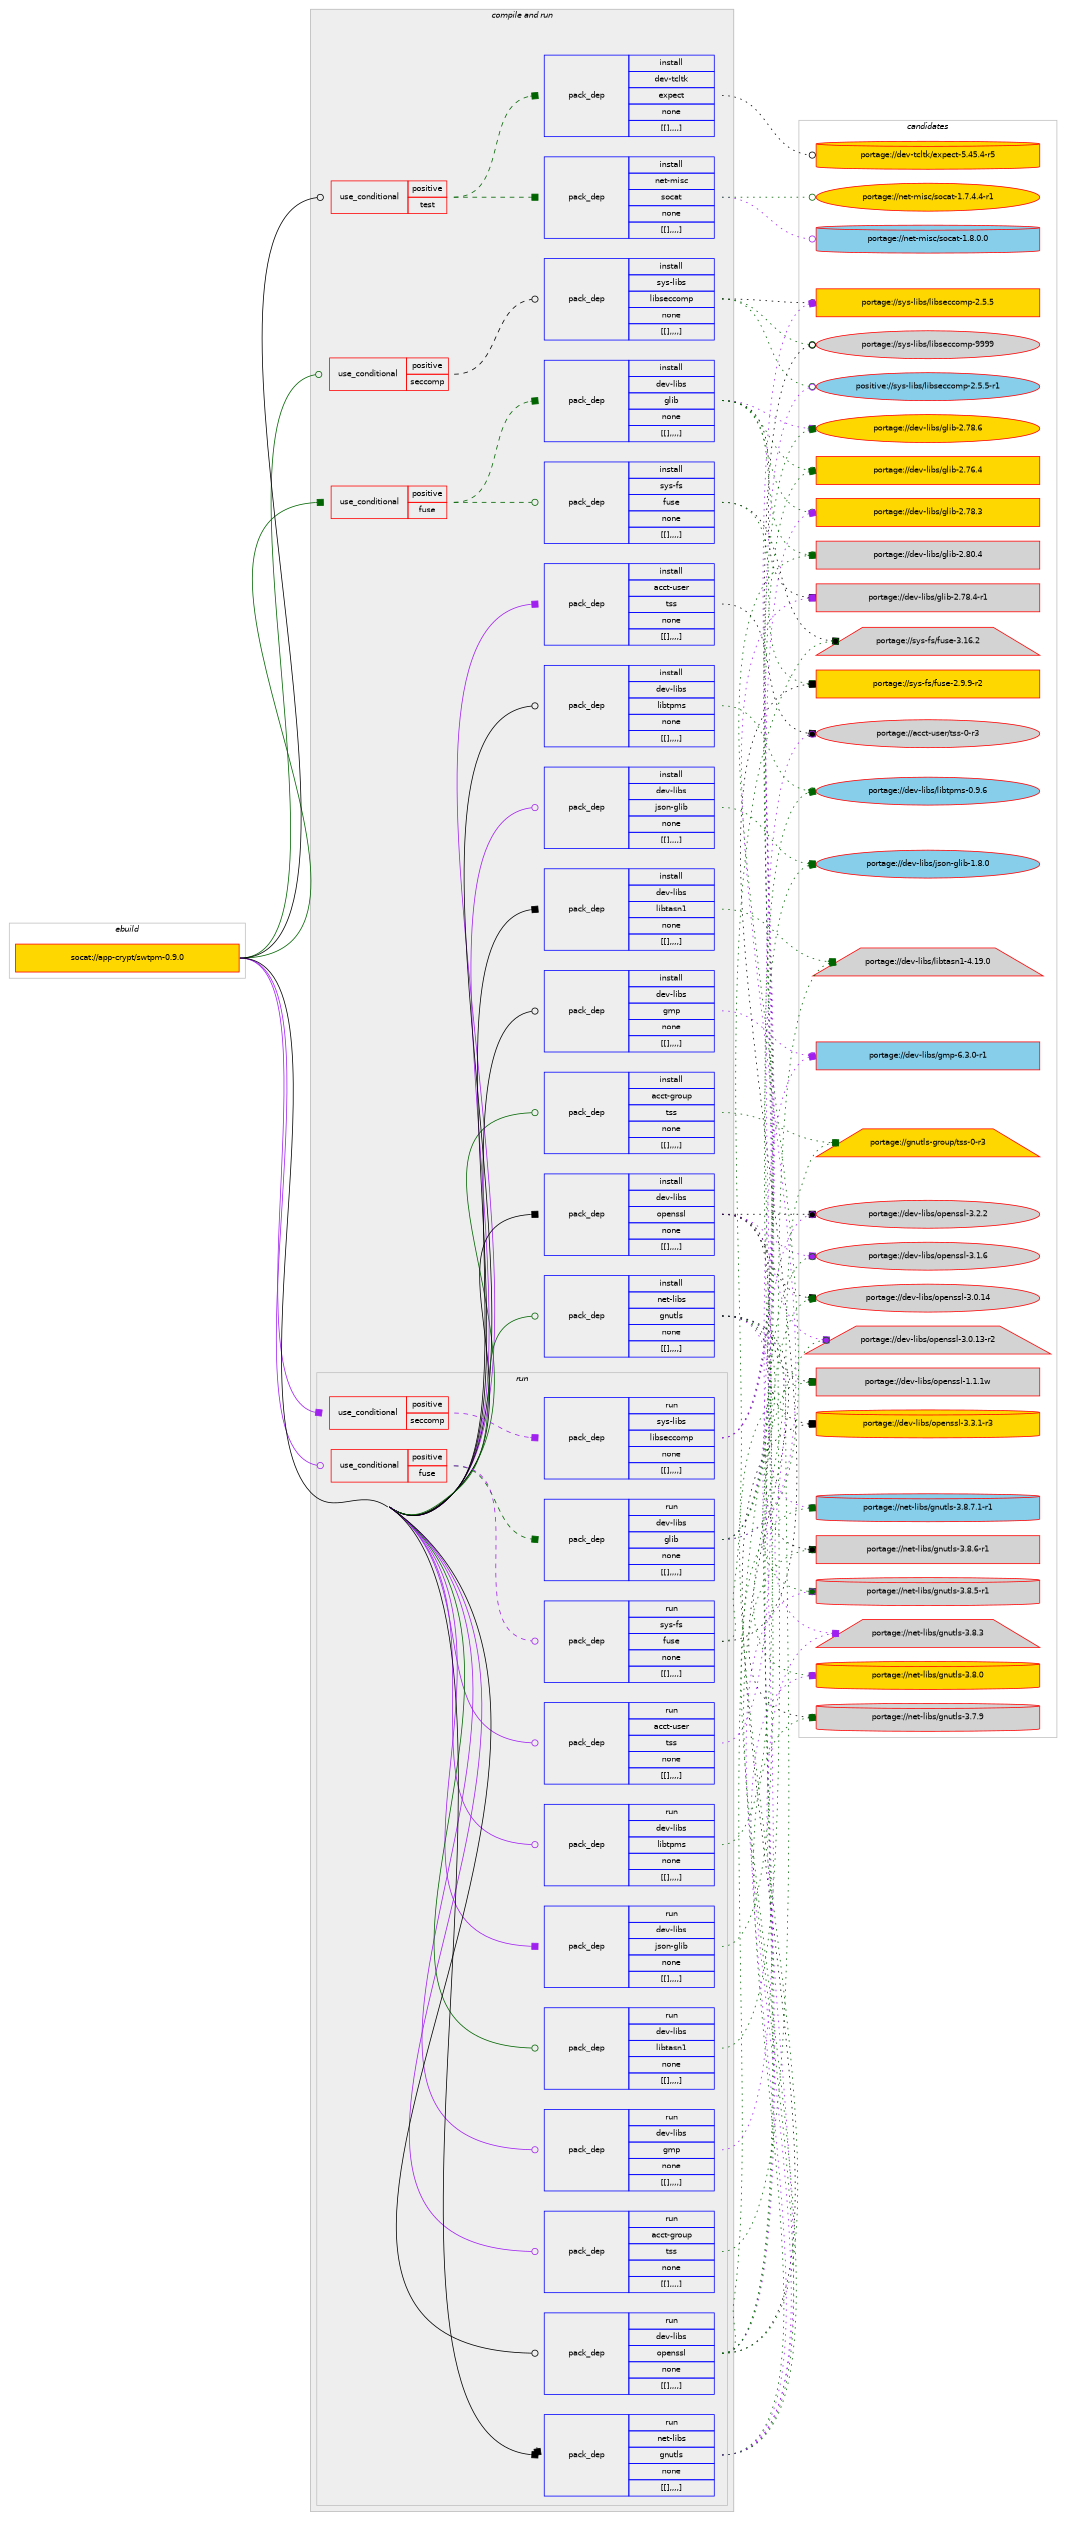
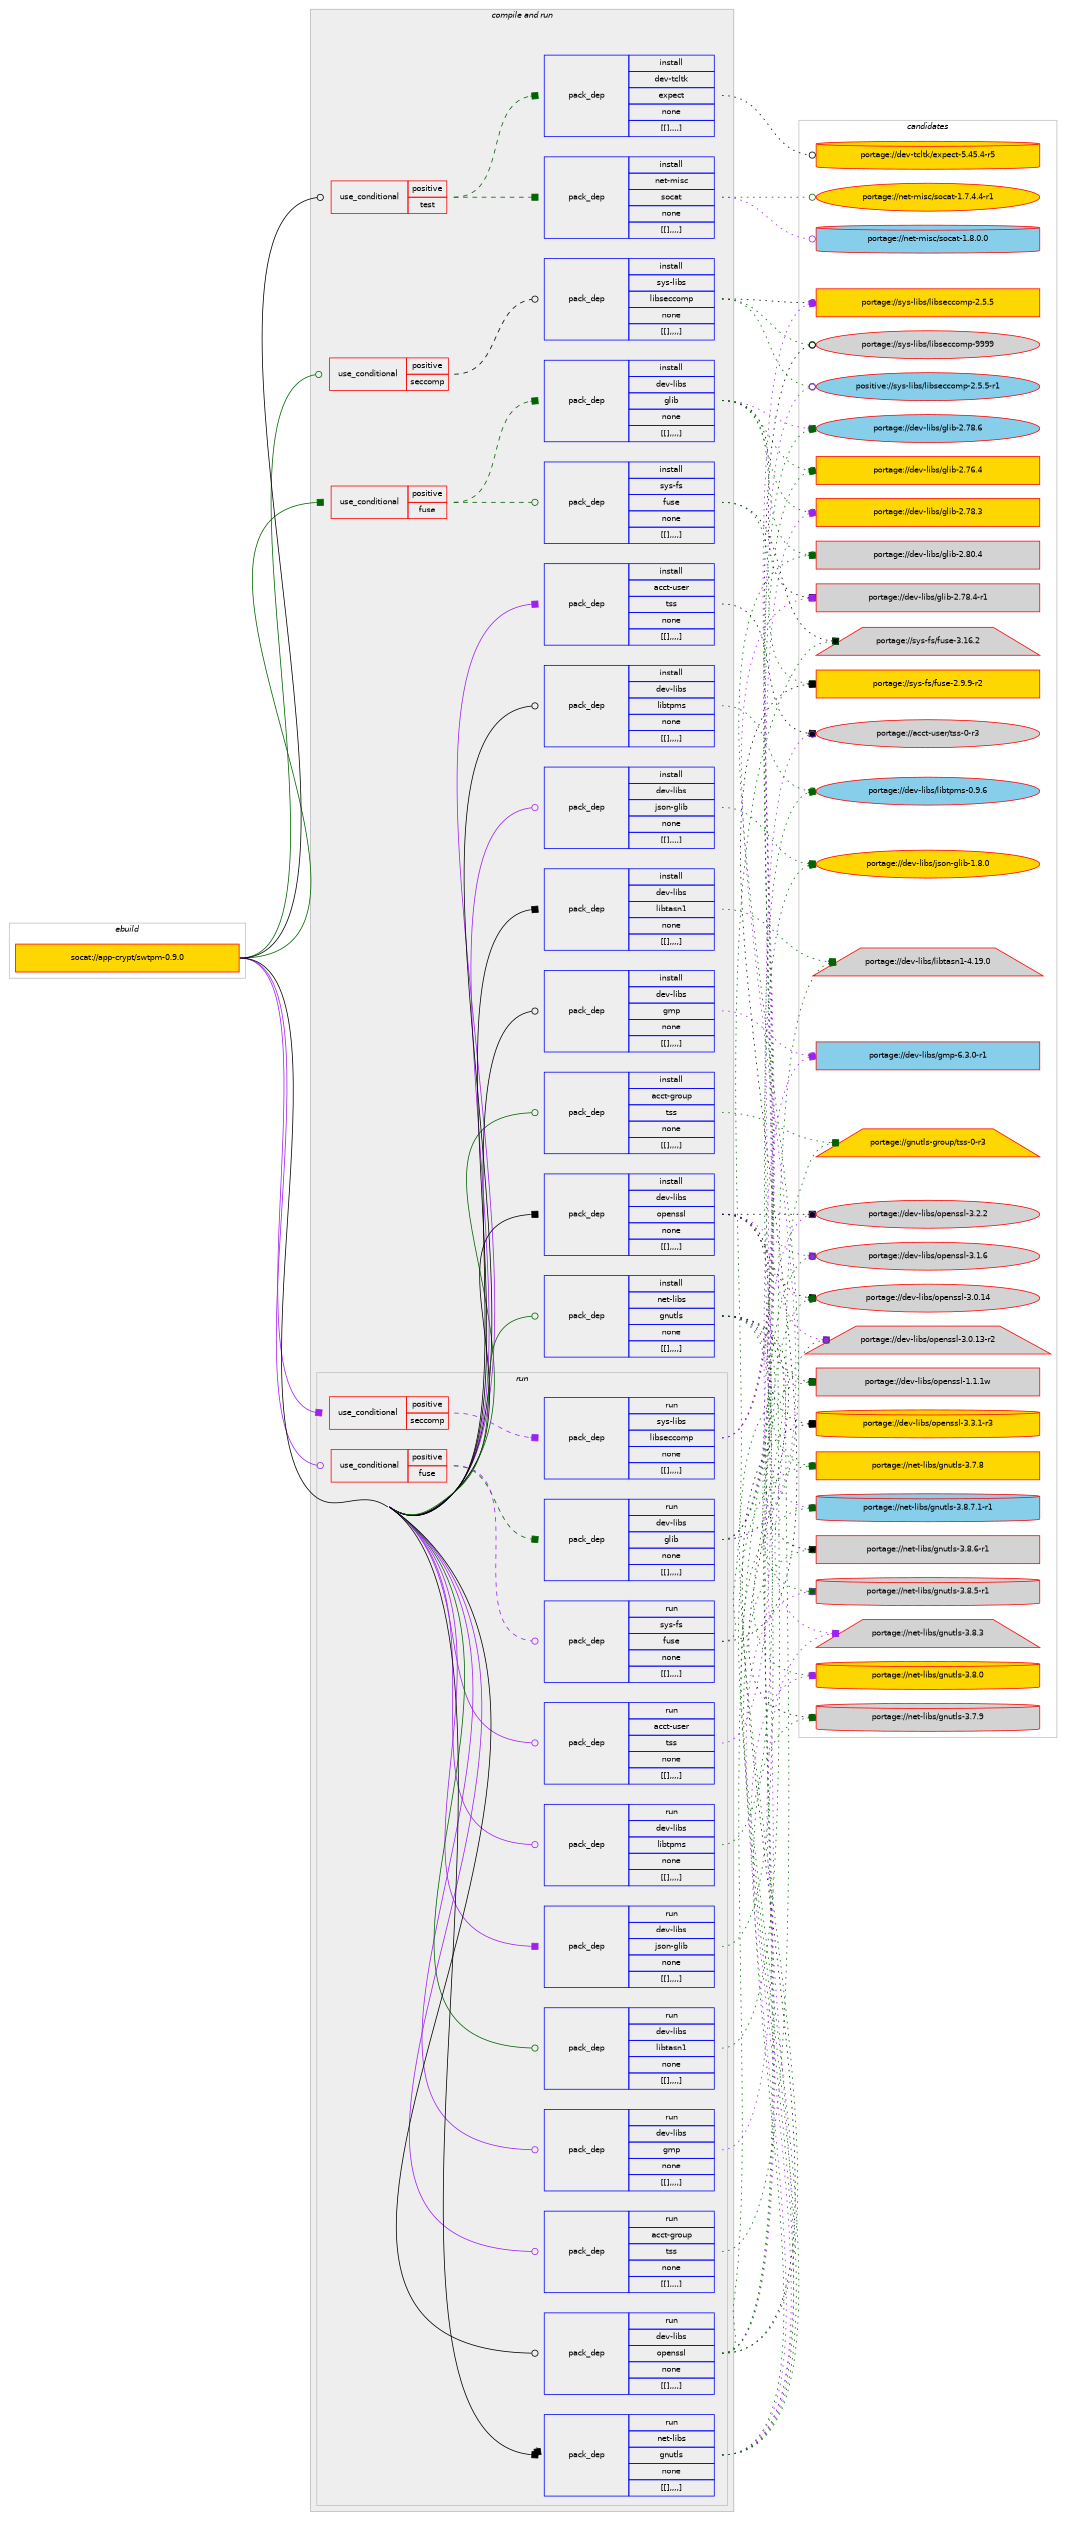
node "portage://dev-libs/glib-2.78.6": fillcolor gold -> skyblue
node "portage://dev-libs/json-glib-1.8.0": fillcolor skyblue -> gold
node "portage://net-libs/gnutls-3.7.8": added
